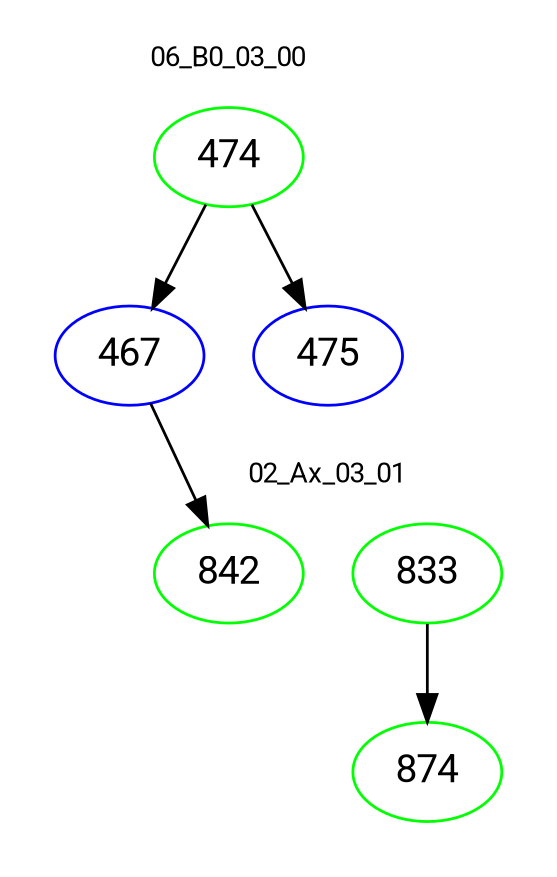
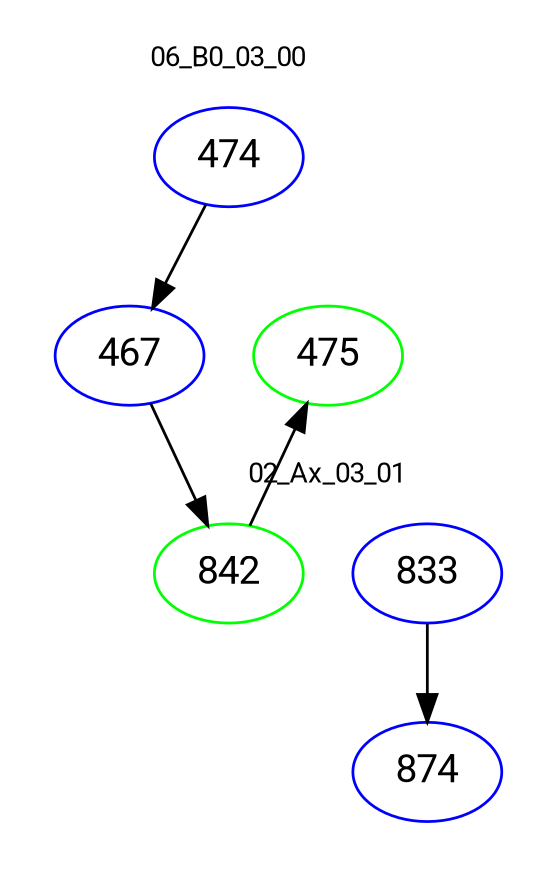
node "474": color green -> blue
edge "474" -> "475": now "842" -> "475"
node "475": color blue -> green
node "833": color green -> blue
node "874": color green -> blue
